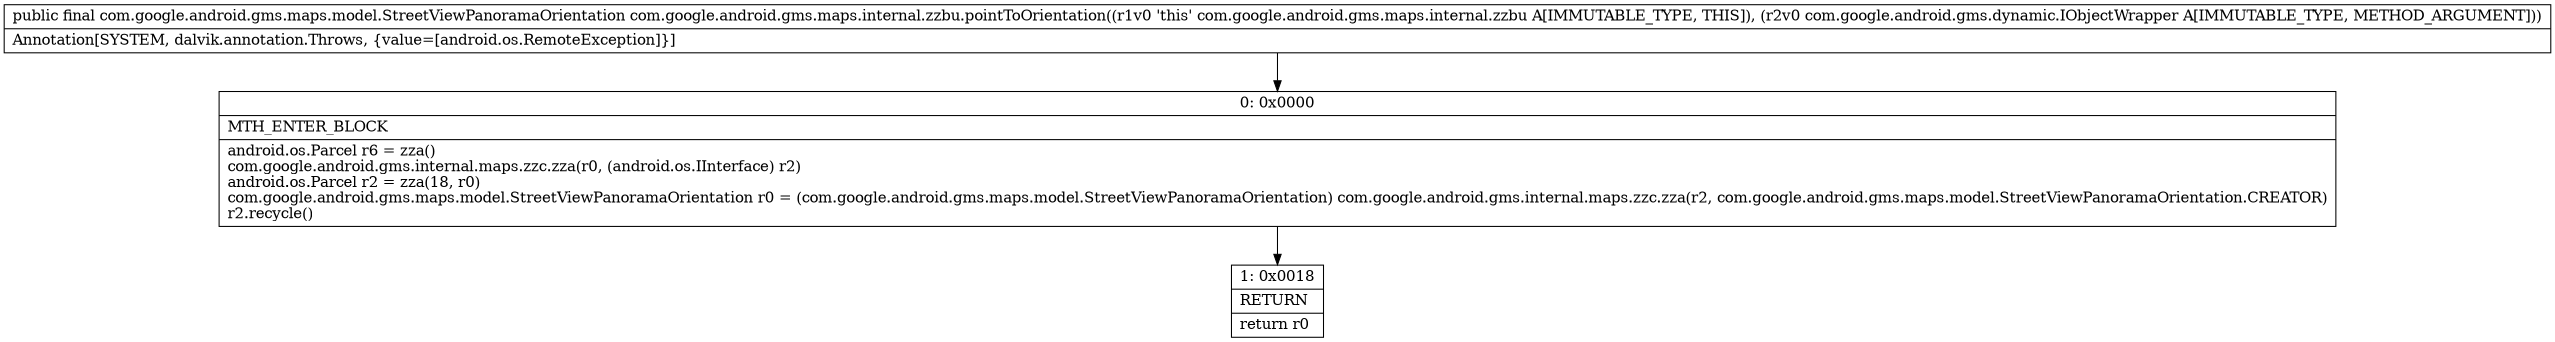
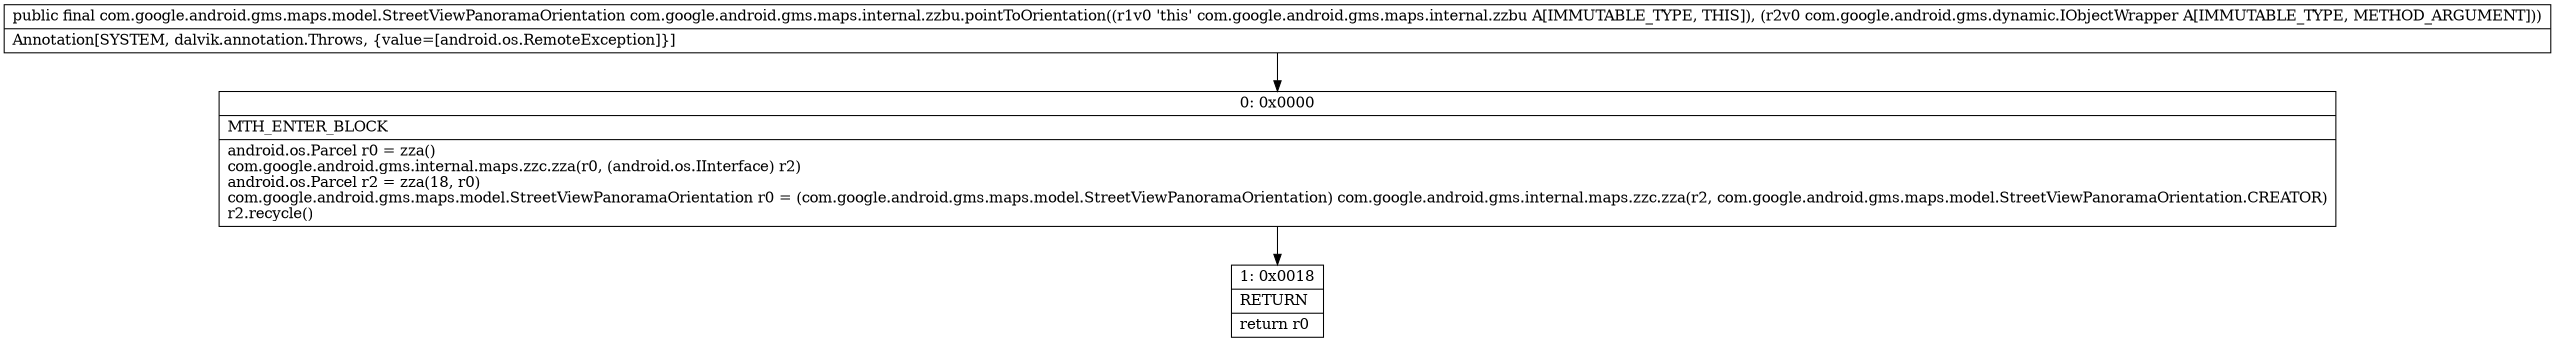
node "0: 0x0000": text "android.os.Parcel r6 = zza()" -> "android.os.Parcel r0 = zza()"
